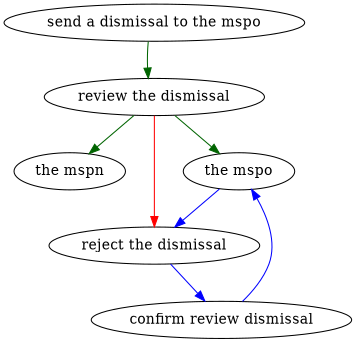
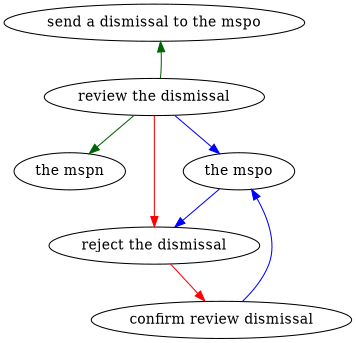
edge "send a dismissal to the mspo" -> "review the dismissal": reversed
edge "review the dismissal" -> "the mspo": color darkgreen -> blue
edge "reject the dismissal" -> "confirm review dismissal": color blue -> red
